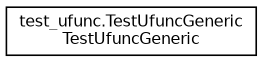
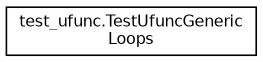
node "test_ufunc.TestUfuncGeneric TestUfuncGeneric": label "test_ufunc.TestUfuncGeneric TestUfuncGeneric" -> "test_ufunc.TestUfuncGeneric Loops"
